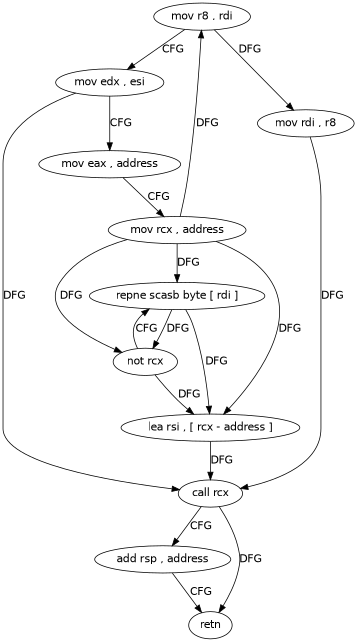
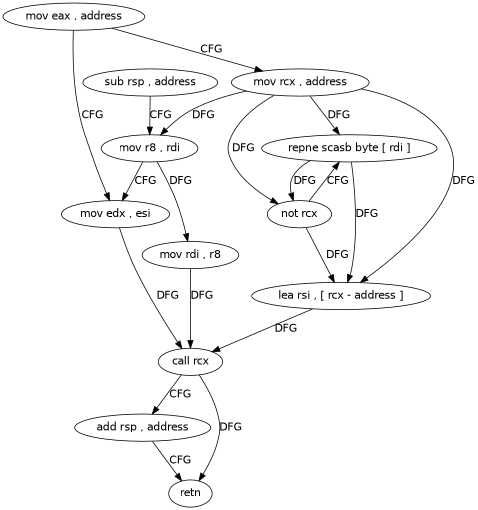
node "sub rsp , address": added
edge "mov edx , esi" -> "mov eax , address": reversed
